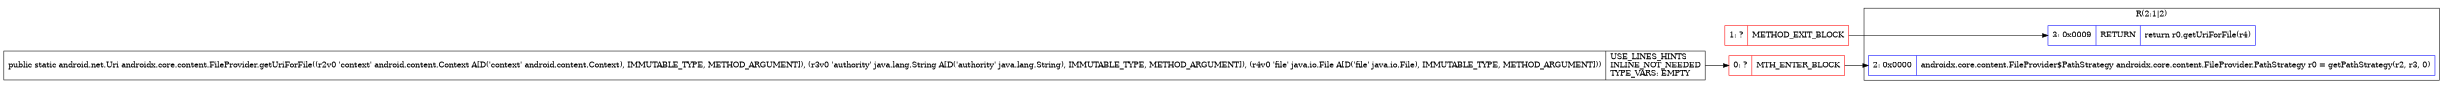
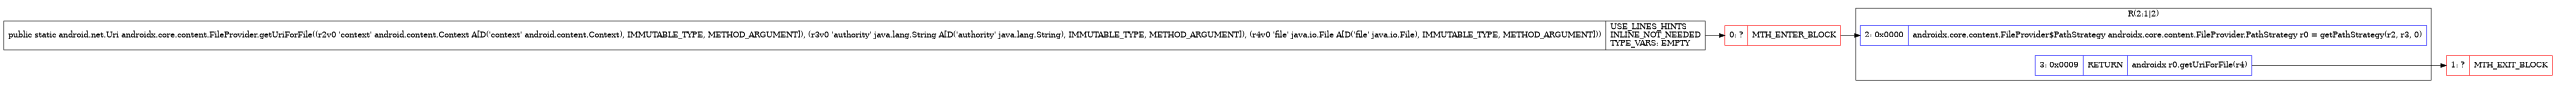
node "1: ?": text "METHOD_EXIT_BLOCK" -> "MTH_EXIT_BLOCK"
edge "1: ?" -> "3: 0x0009": reversed
node "3: 0x0009": text "return r0.getUriForFile(r4)" -> "androidx r0.getUriForFile(r4)"
